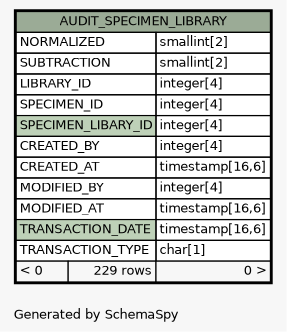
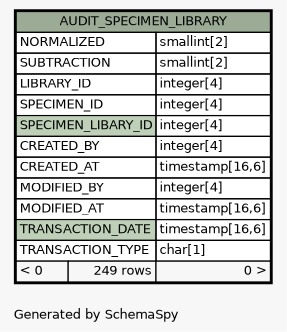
node "AUDIT_SPECIMEN_LIBRARY": text "229 rows" -> "249 rows"
